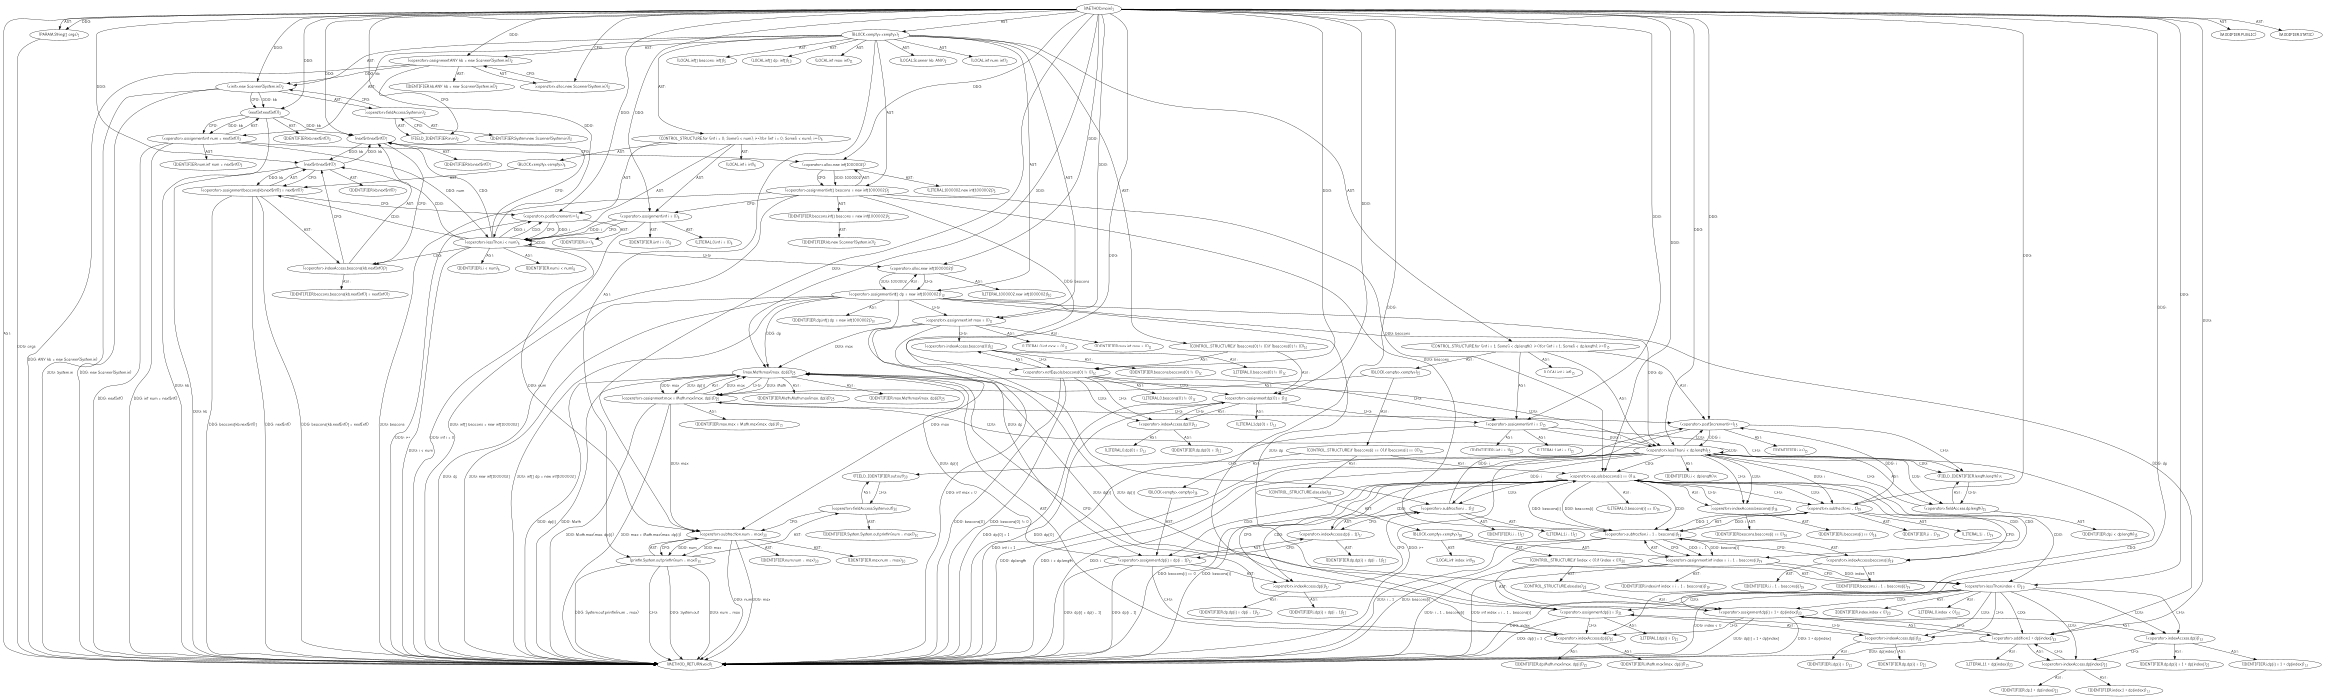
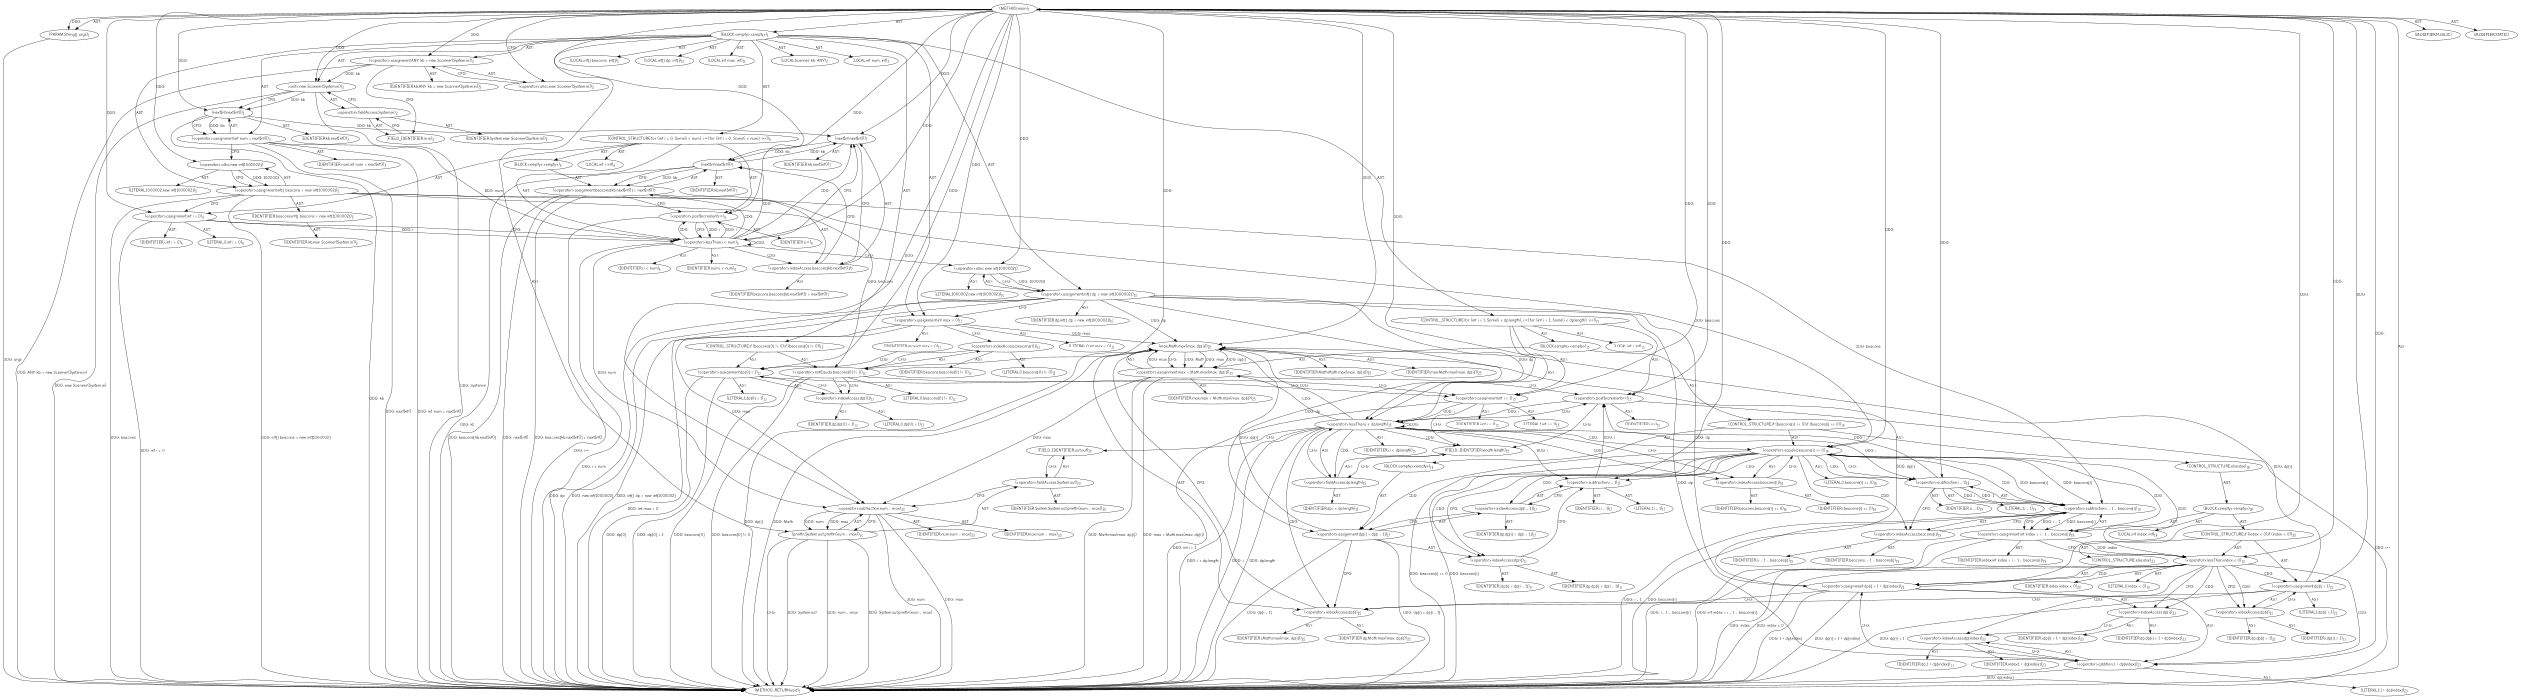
edge "(METHOD,main)" -> "(<operator>.assignment,dp[i] = 1 + dp[index])": reversed
edge "(<operator>.notEquals,beacons[0] != 0)" -> "(<operator>.assignment,dp[0] = 1)": now "(IDENTIFIER,max,int max = 0)" -> "(<operator>.assignment,dp[0] = 1)"
